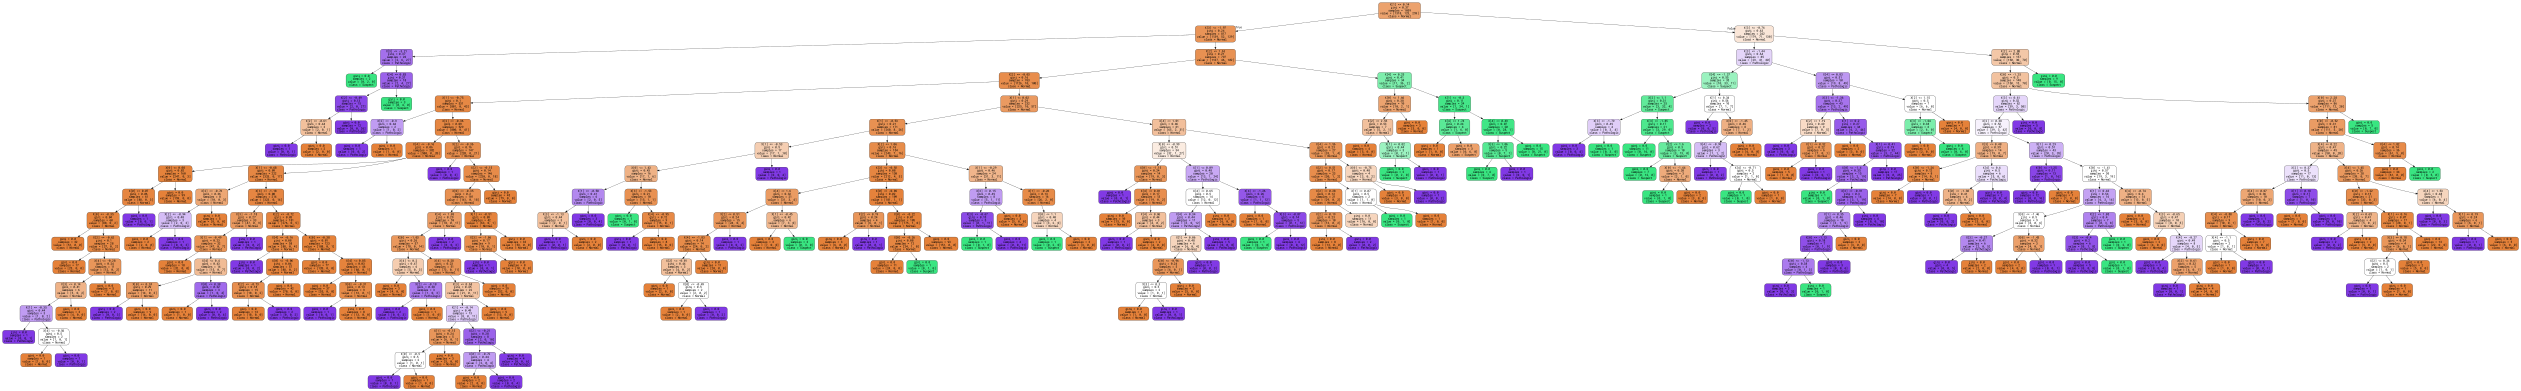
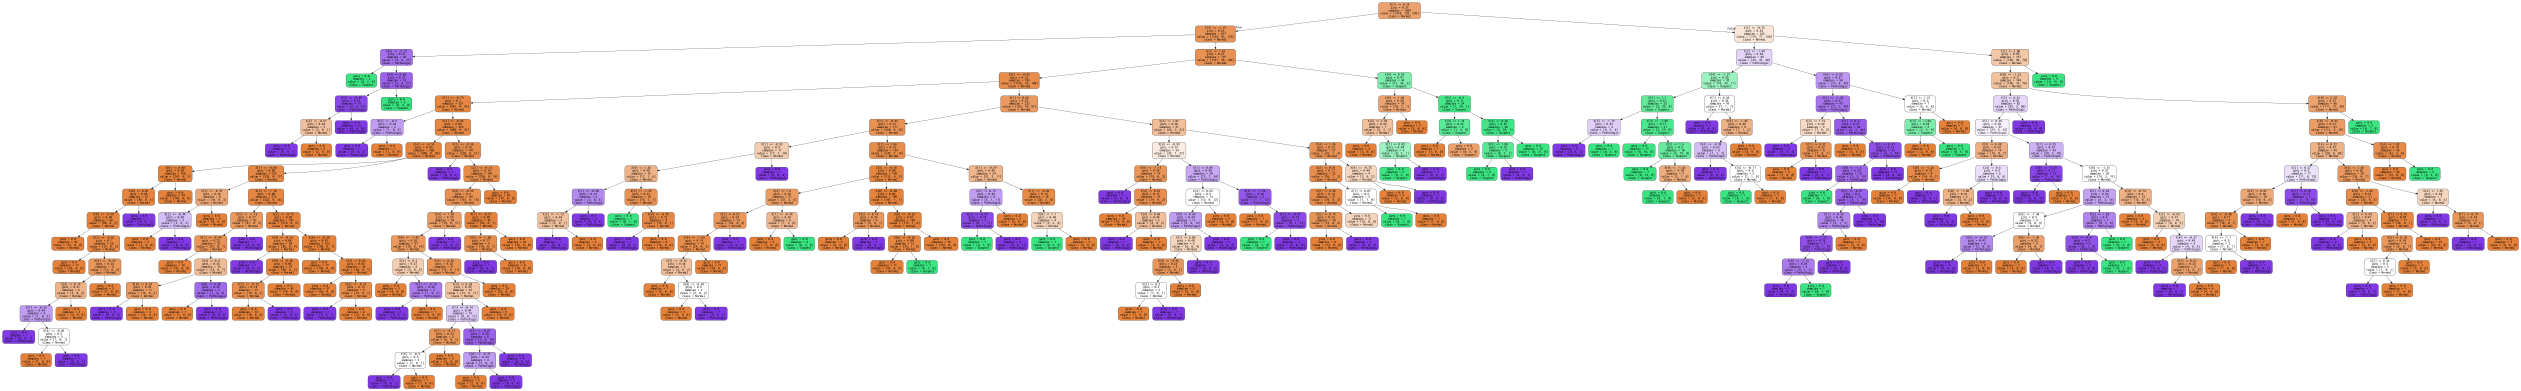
node "gini = 0.0 samples = 4 value = [0, 0, 11] class = Pathologic": label "gini = 0.0 samples = 4 value = [0, 0, 11] class = Pathologic" -> "gini = 0.0 samples = 4 value = [0, 0, 11] gini = Pathologic"
node "gini = 0.0 gini = 4 value = [0, 0, 5] class = Pathologic": label "gini = 0.0 gini = 4 value = [0, 0, 5] class = Pathologic" -> "gini = 0.0 samples = 4 value = [0, 0, 5] class = Pathologic"
